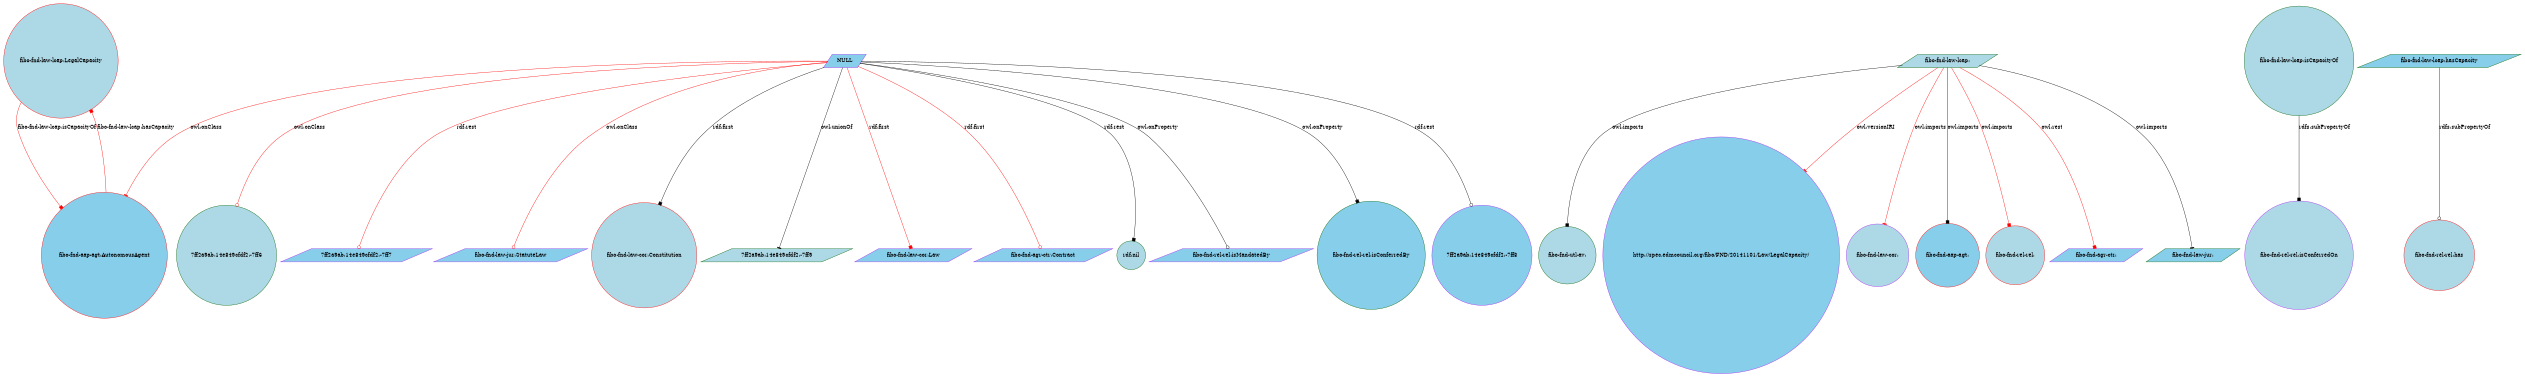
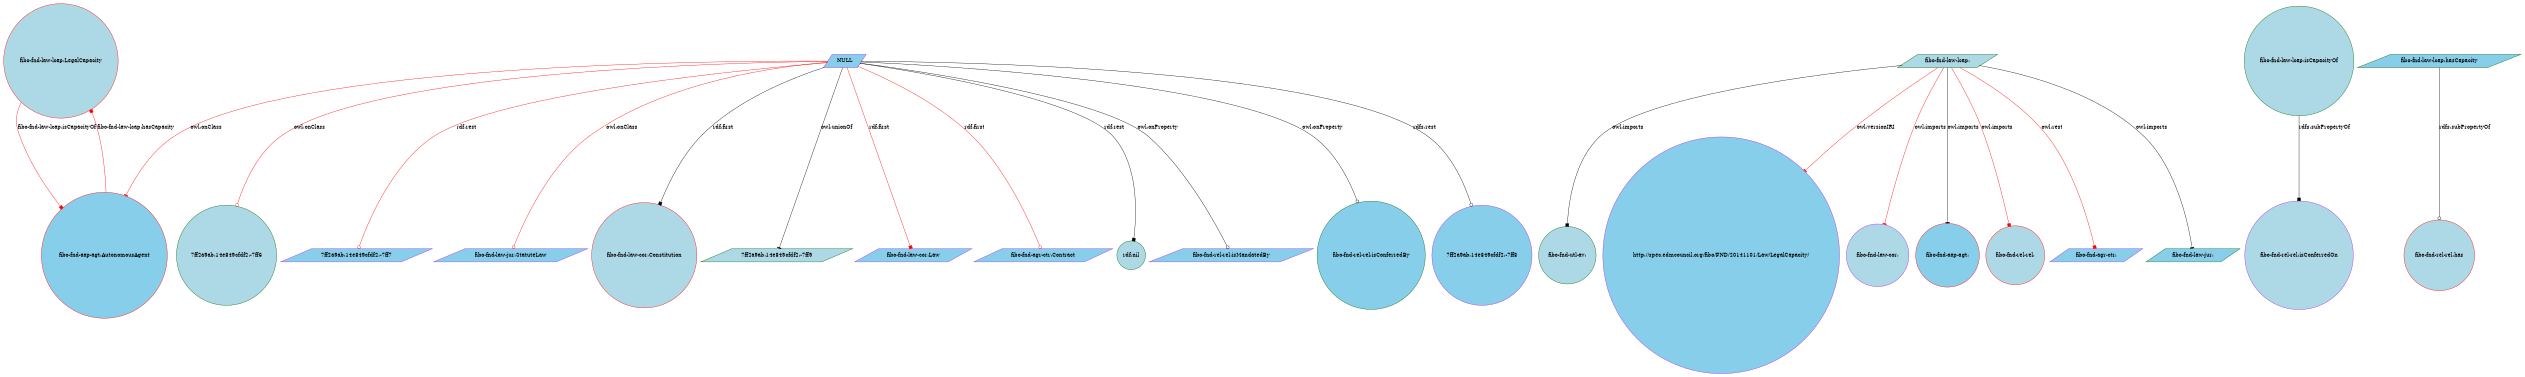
edge "NULL" -> "fibo-fnd-rel-rel:isConferredBy": arrowhead box -> odot
edge "NULL" -> "7ff2a9ab:14e849cfdf2:-7ff8": label "rdf:rest" -> "rdfs:rest"
edge "fibo-fnd-law-lcap:" -> "fibo-fnd-aap-agt:": arrowhead box -> tee
